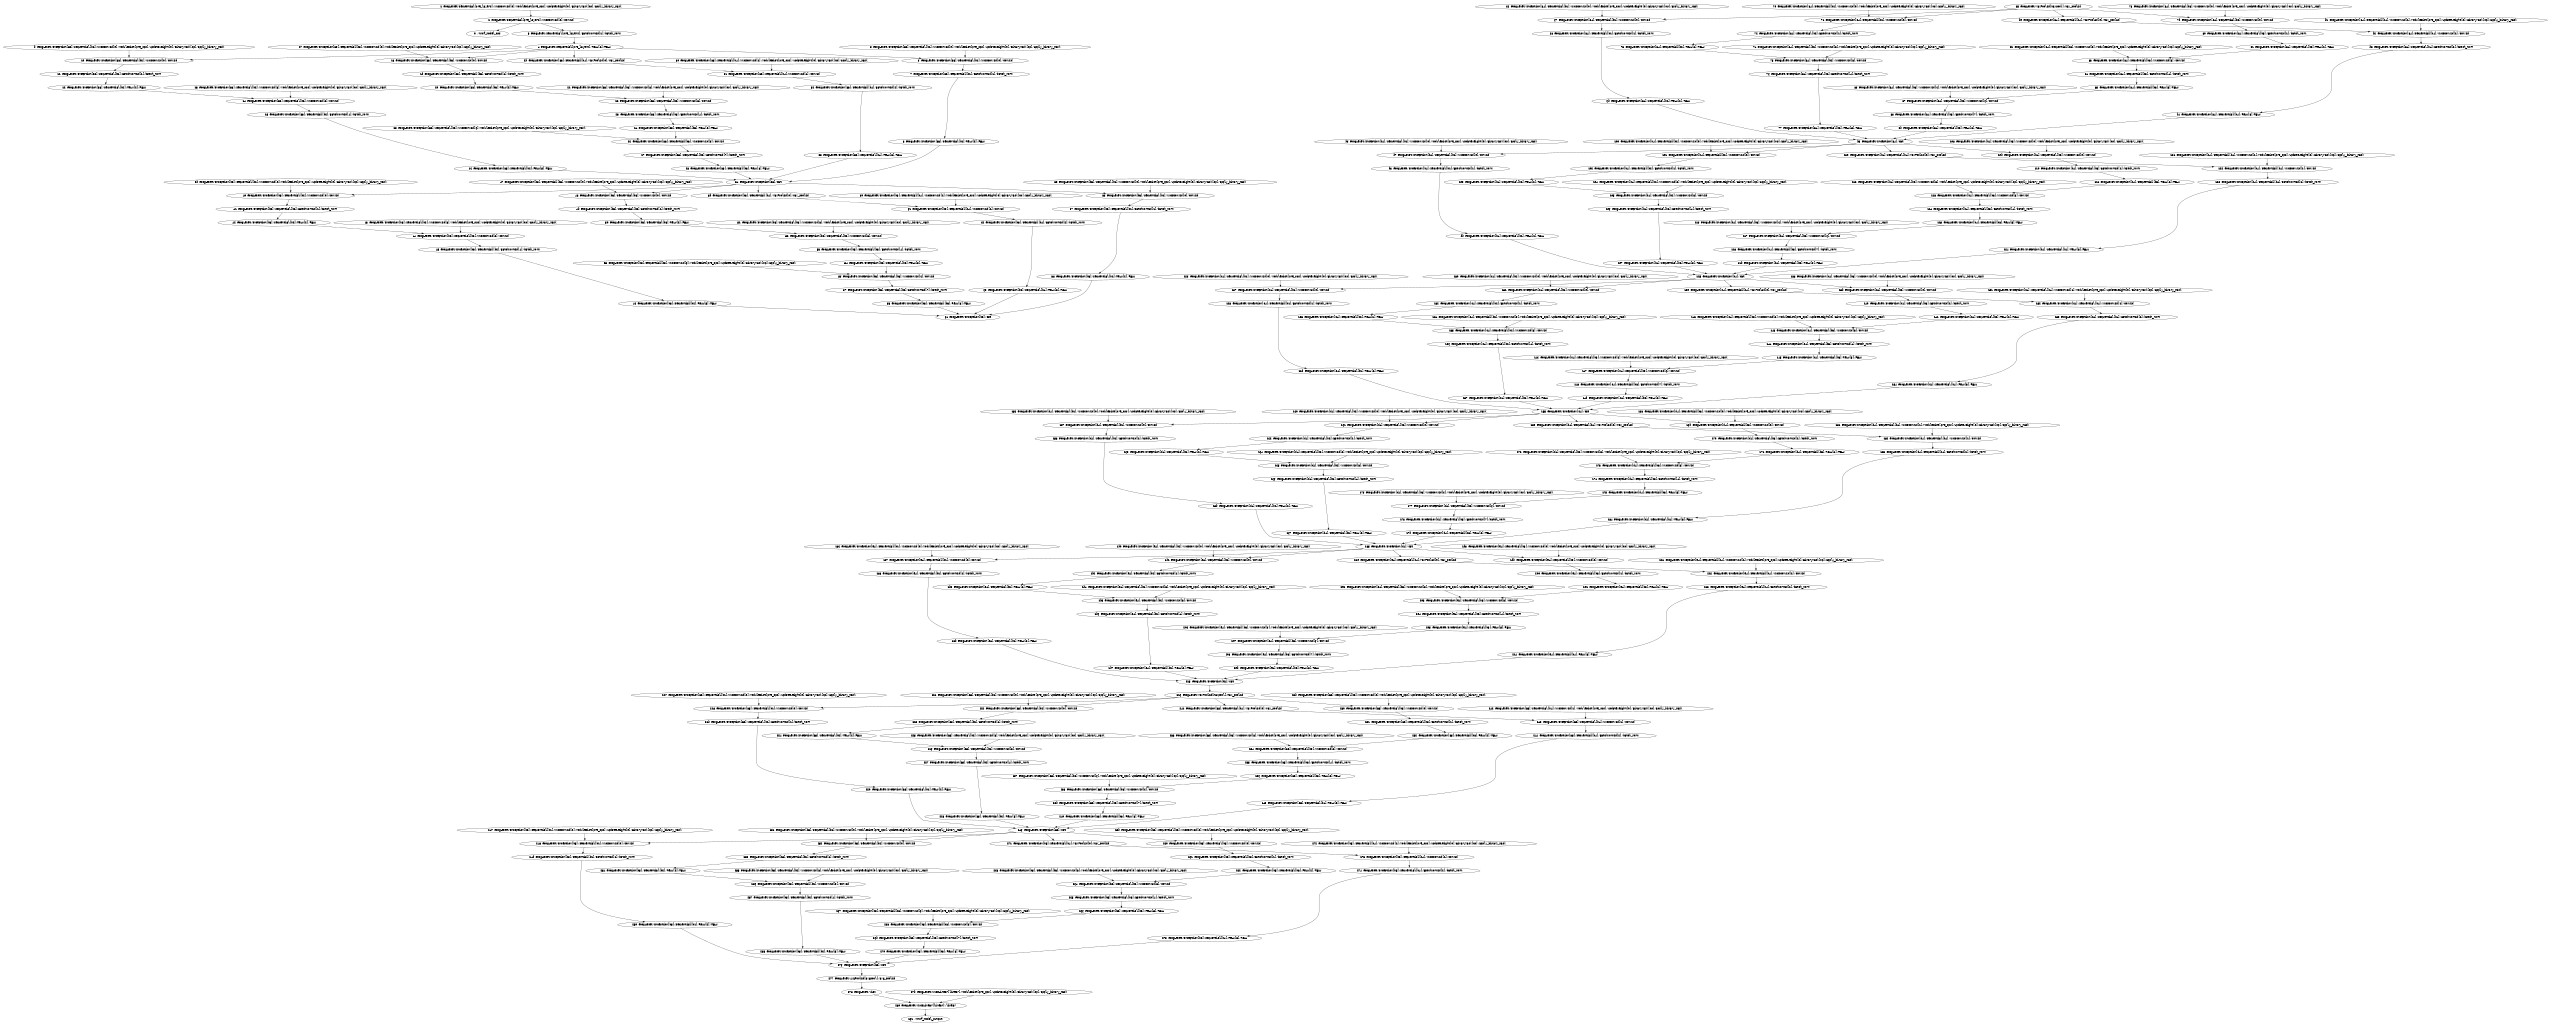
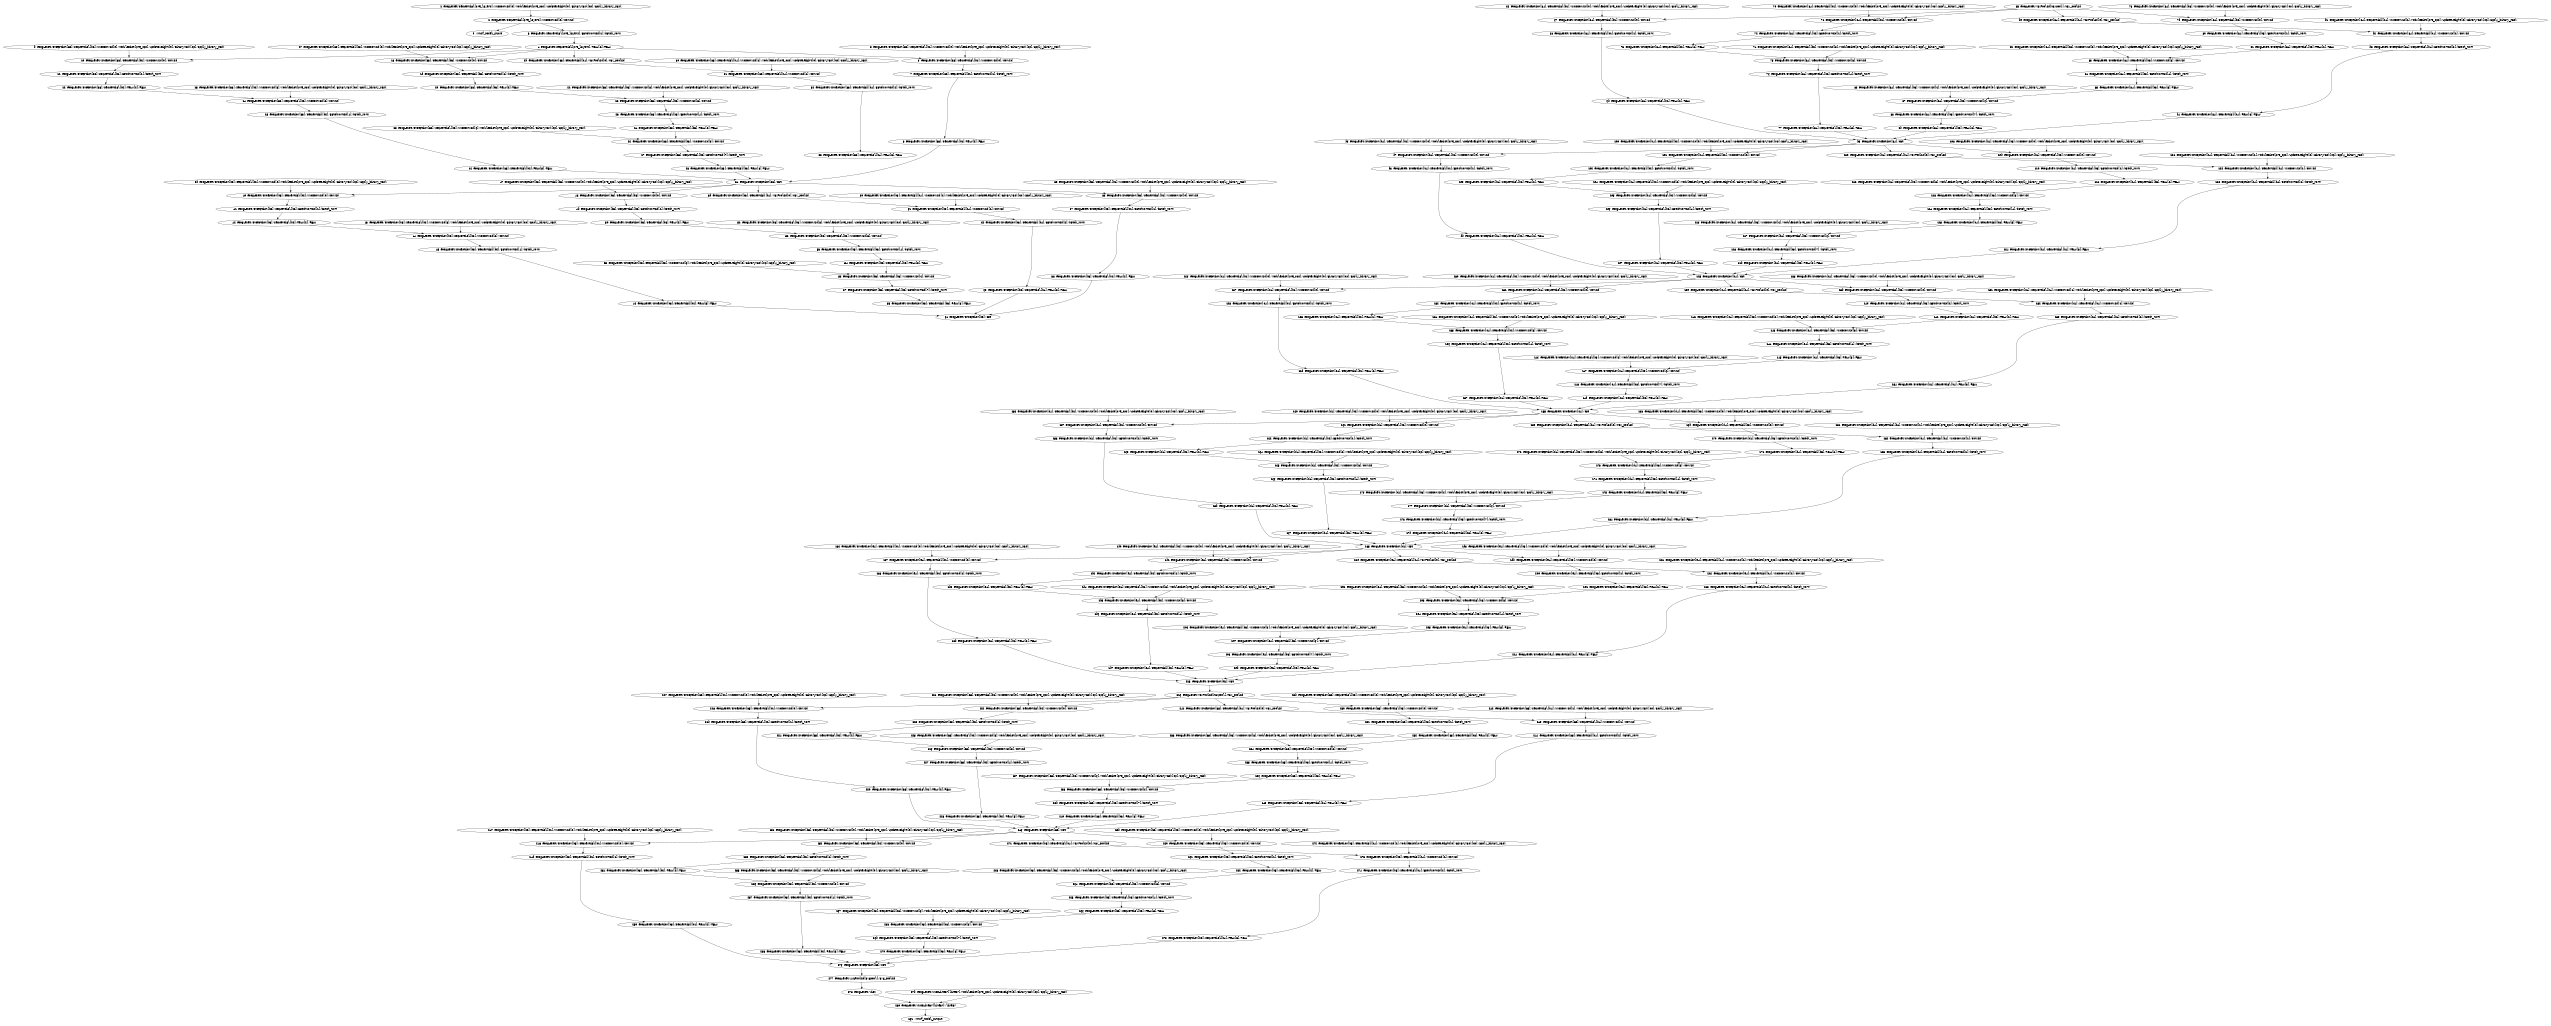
node "0 /nncf_model_ops": label "0 /nncf_model_ops" -> "0 /nncf_model_input"
edge "33 GoogLeNet/Inception[a3]/Sequential[b4]/ReLU[3]/RELU" -> "34 GoogLeNet/Inception[a3]/cat": removed
edge "58 GoogLeNet/Inception[b3]/Sequential[b3]/ReLU[8]/RELU" -> "64 GoogLeNet/Inception[b3]/cat": removed
